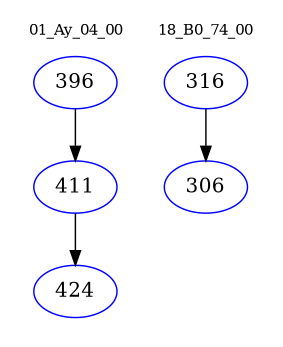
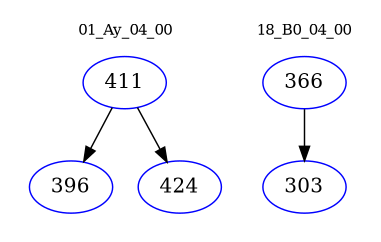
cluster "18_B0_74_00": label "18_B0_74_00" -> "18_B0_04_00"
node "316": label "316" -> "366"
edge "396" -> "411": reversed
node "306": label "306" -> "303"
